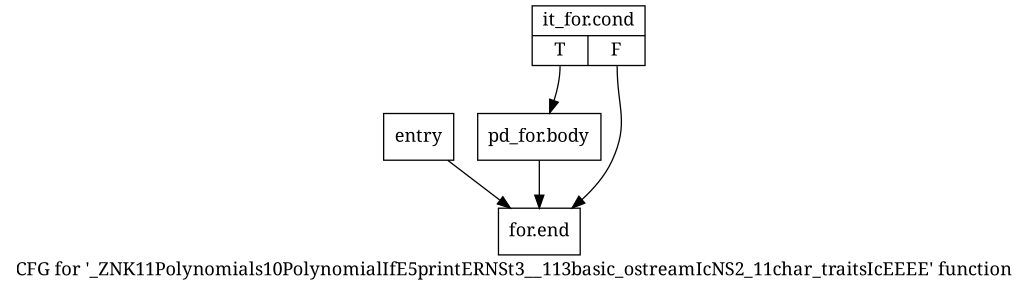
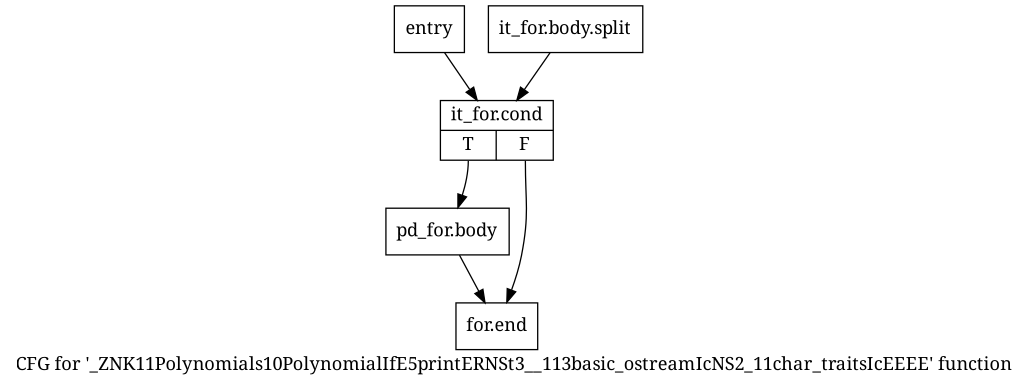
node "it_for.body.split": added
edge "entry" -> "for.end": now "entry" -> "it_for.cond"
